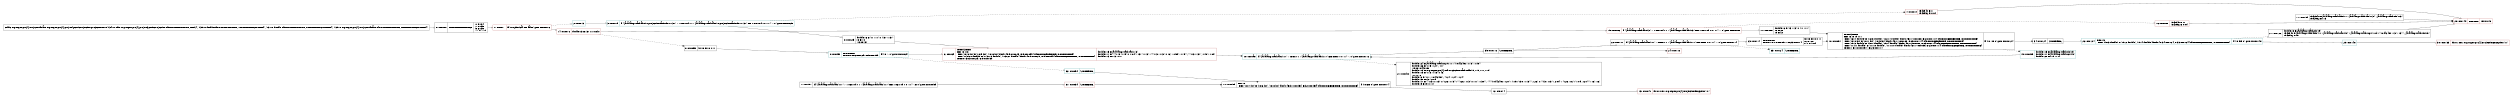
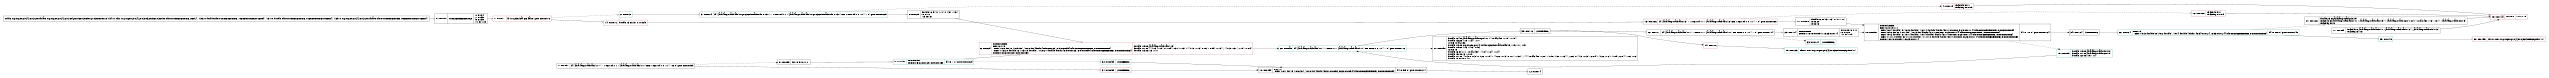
node "28: 0x014d": text "RETURN" -> "ENTER"
edge "14: 0x007c" -> "8: 0x0059": now "7: 0x0057" -> "8: 0x0059"
node "25: 0x0123": added
node "13: 0x007b": removed
